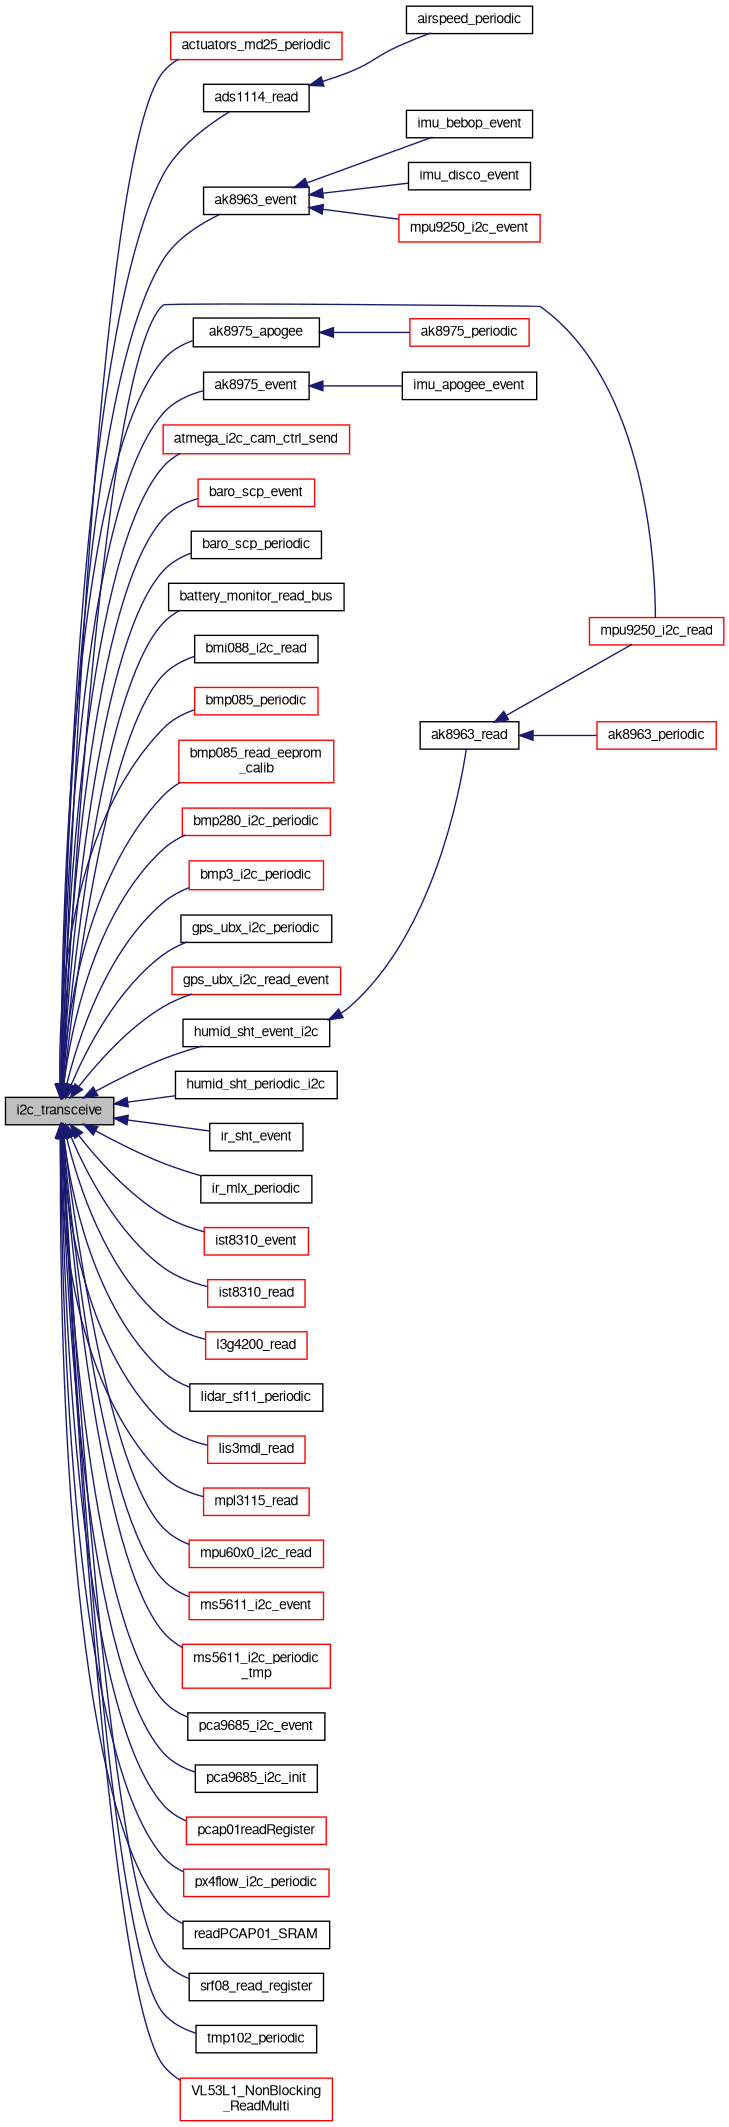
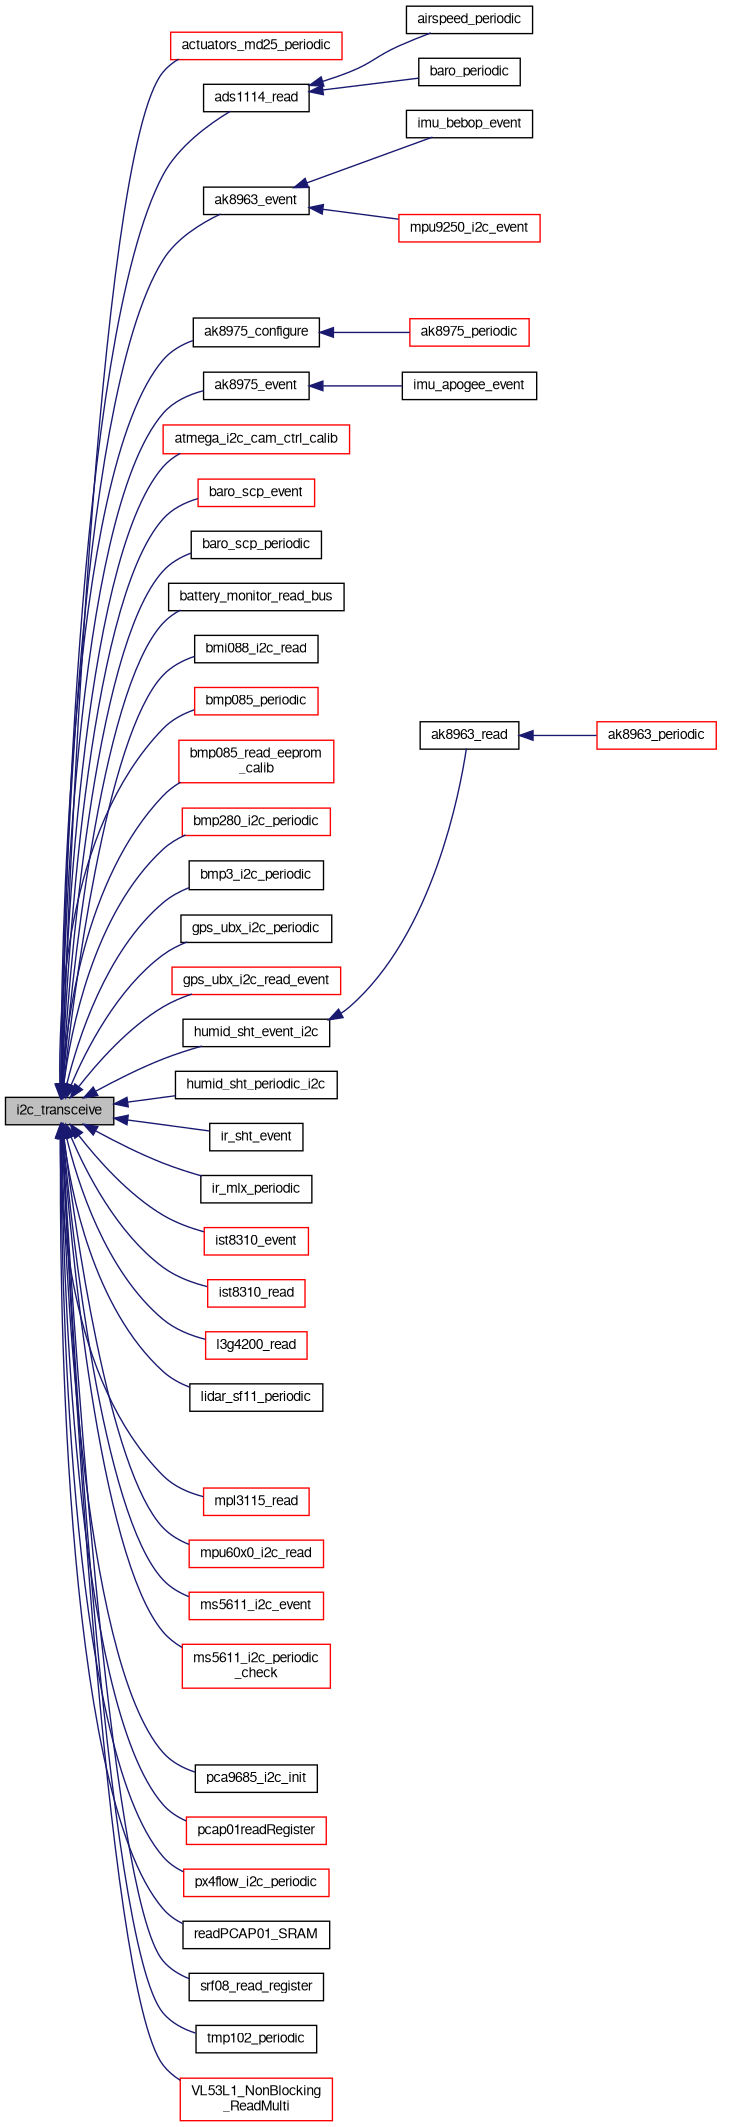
node "baro_periodic": added
node "imu_disco_event": removed
node "ak8975_apogee": label "ak8975_apogee" -> "ak8975_configure"
node "atmega_i2c_cam_ctrl_send": label "atmega_i2c_cam_ctrl_send" -> "atmega_i2c_cam_ctrl_calib"
node "mpu9250_i2c_read": removed
node "bmp3_i2c_periodic": color red -> black
node "lis3mdl_read": removed
node "ms5611_i2c_periodic _tmp": label "ms5611_i2c_periodic _tmp" -> "ms5611_i2c_periodic _check"
node "pca9685_i2c_event": removed
